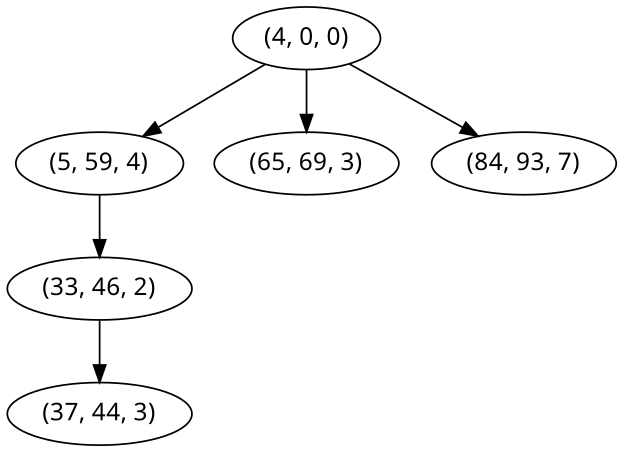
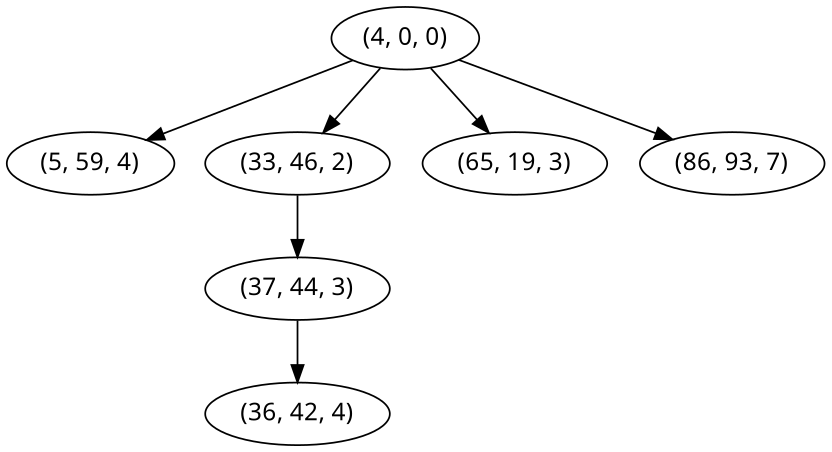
node "(65, 69, 3)": label "(65, 69, 3)" -> "(65, 19, 3)"
node "(84, 93, 7)": label "(84, 93, 7)" -> "(86, 93, 7)"
edge "(5, 59, 4)" -> "(33, 46, 2)": now "(4, 0, 0)" -> "(33, 46, 2)"
node "(36, 42, 4)": added
